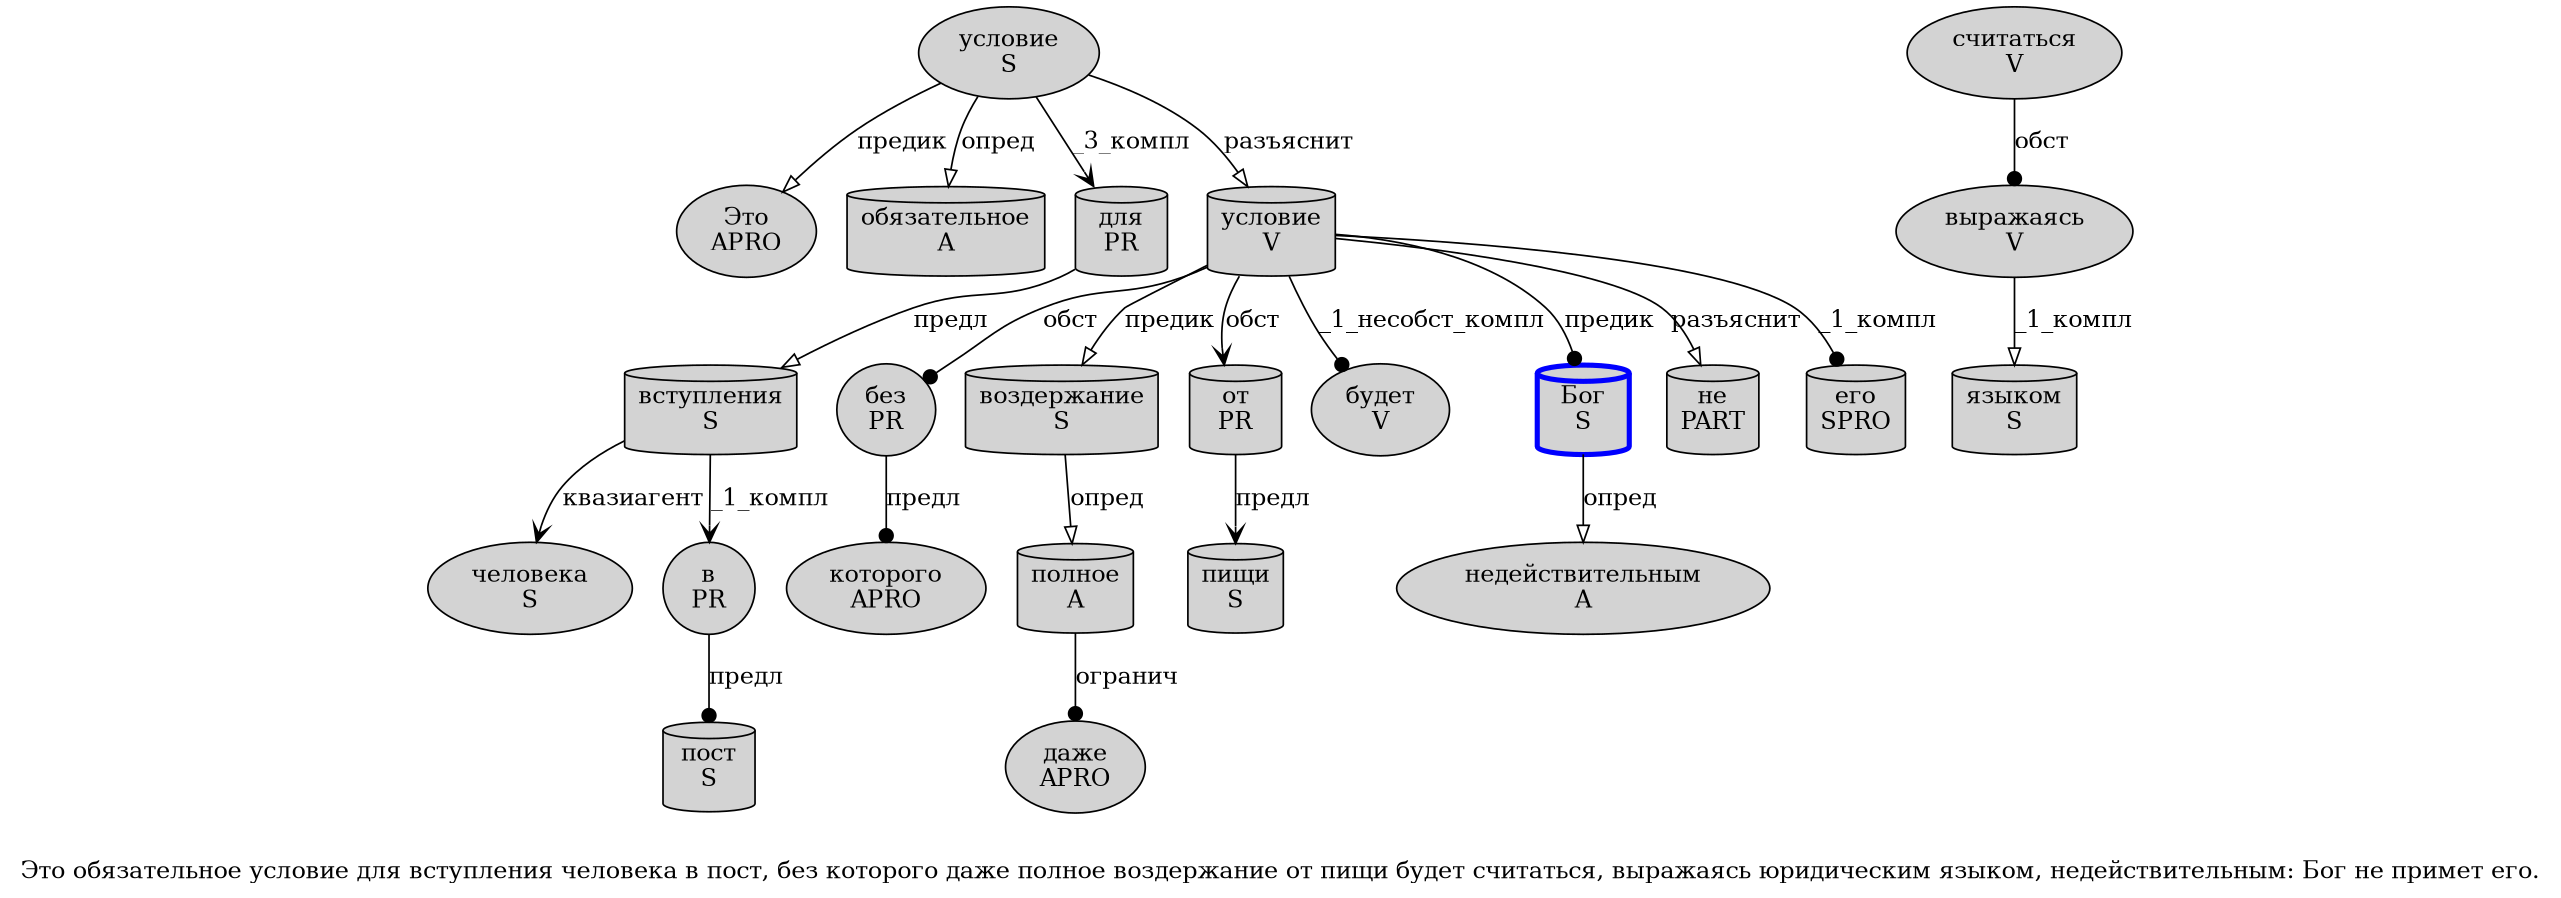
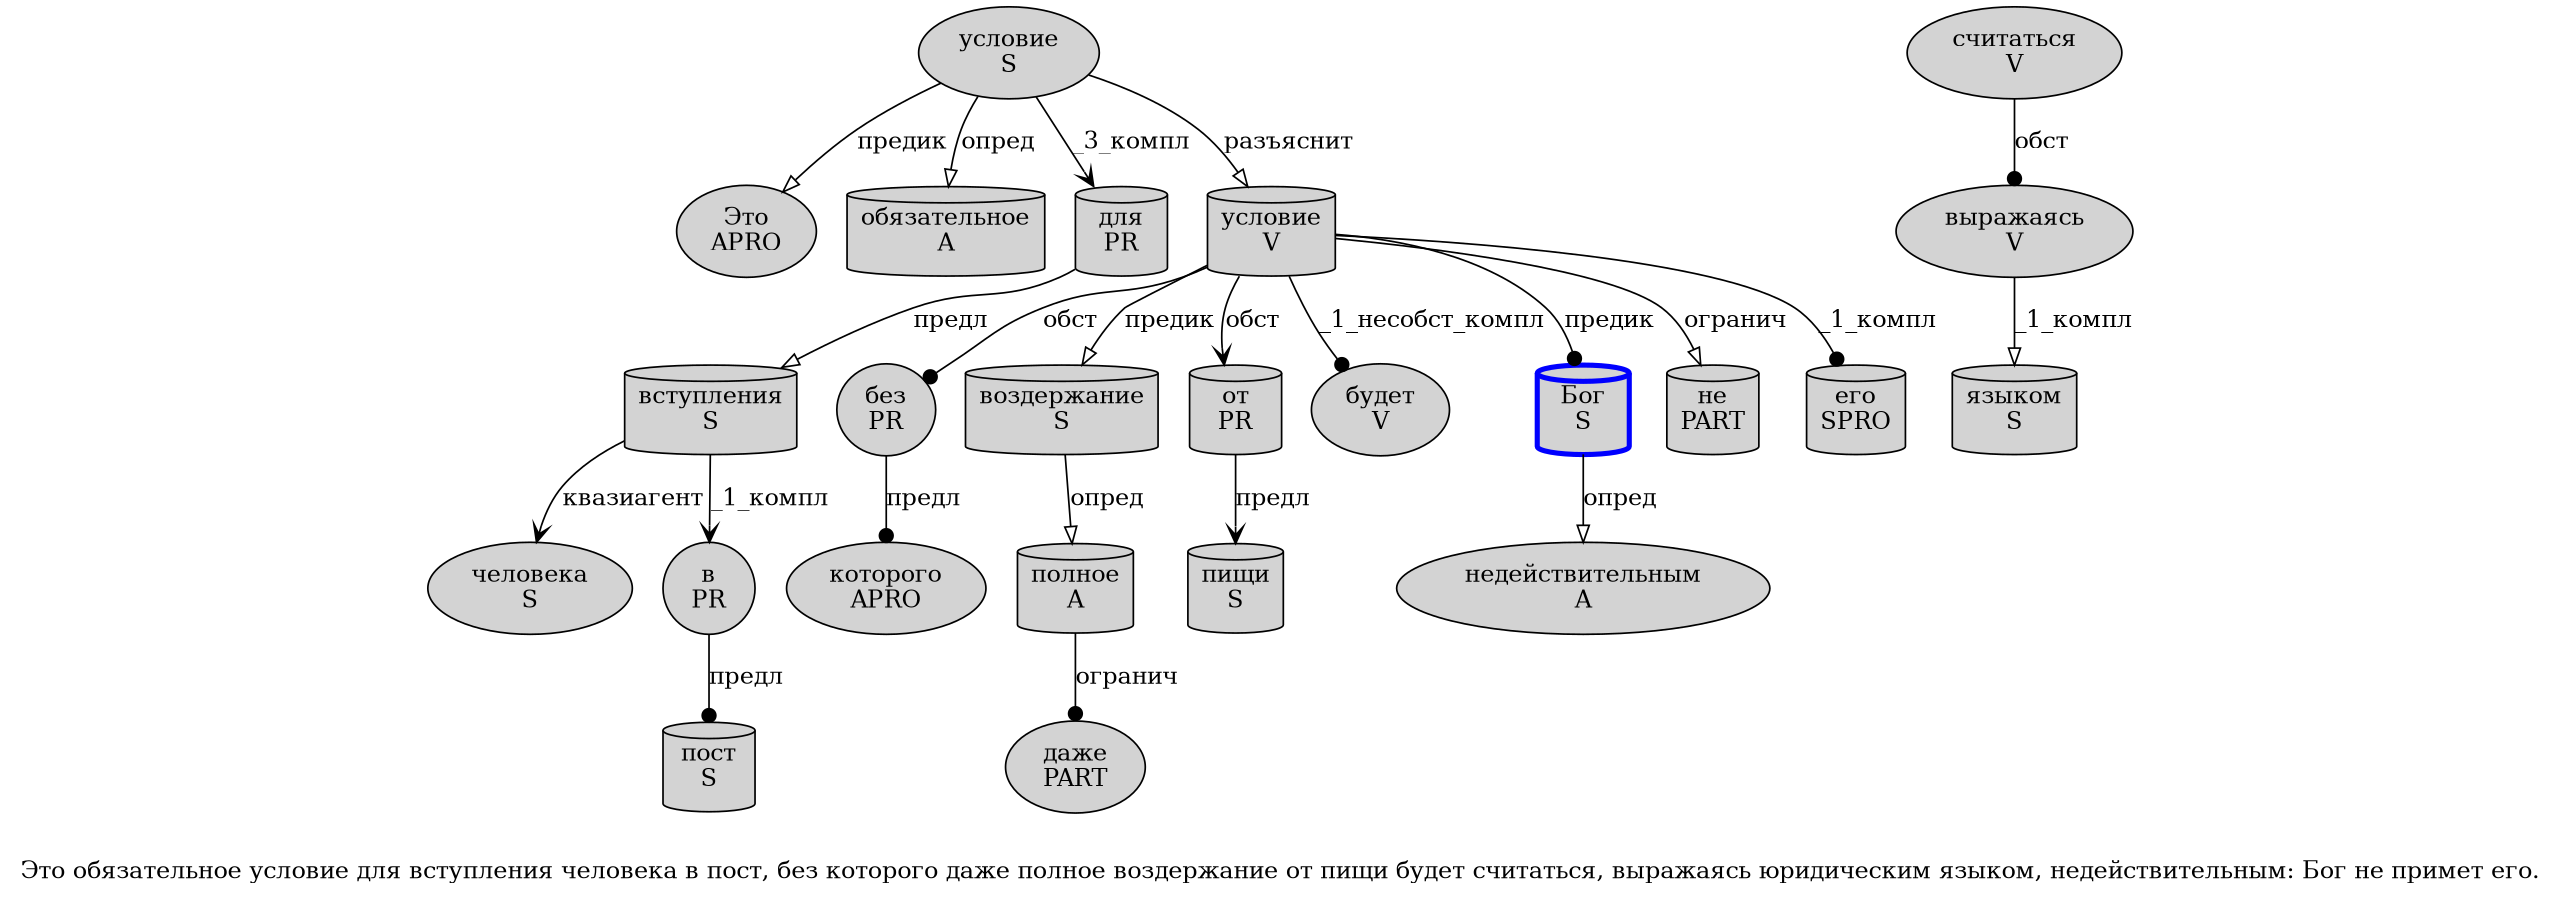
edge "условие V" -> "не PART": label "разъяснит" -> "огранич"
node "даже APRO": label "даже APRO" -> "даже PART"
